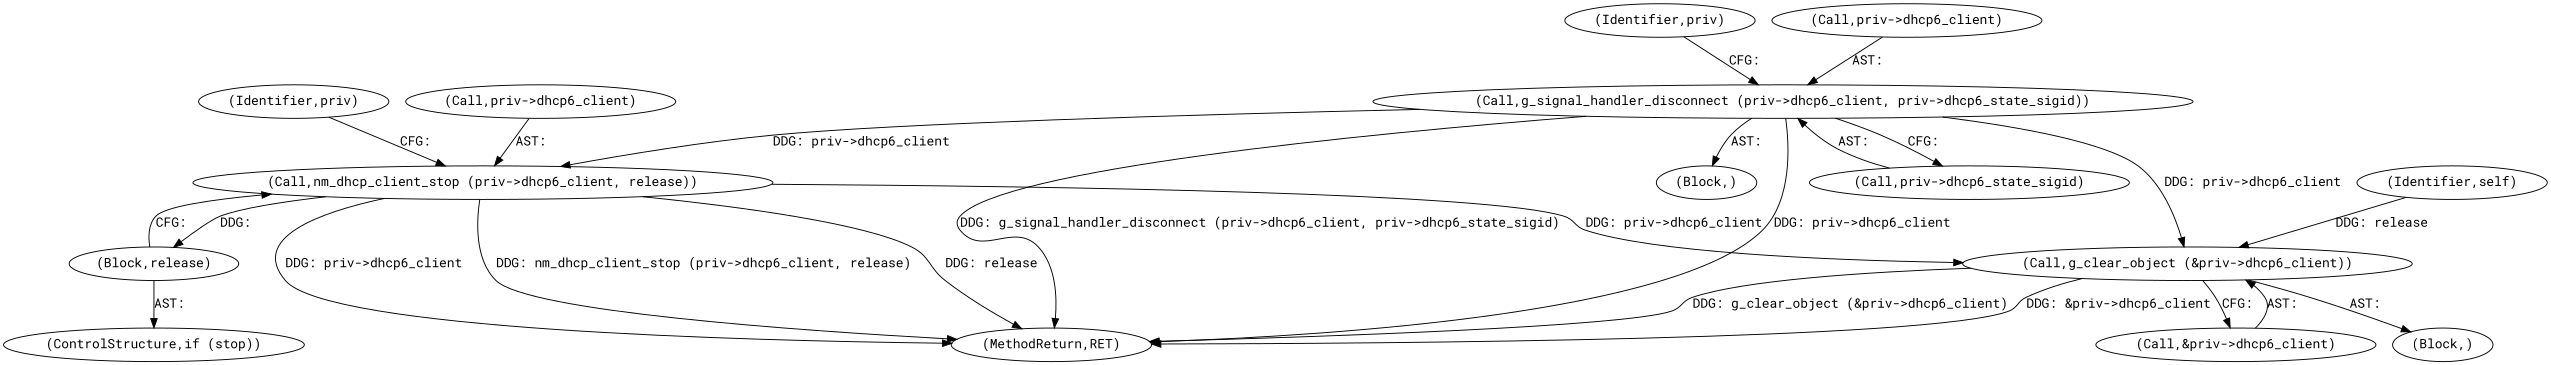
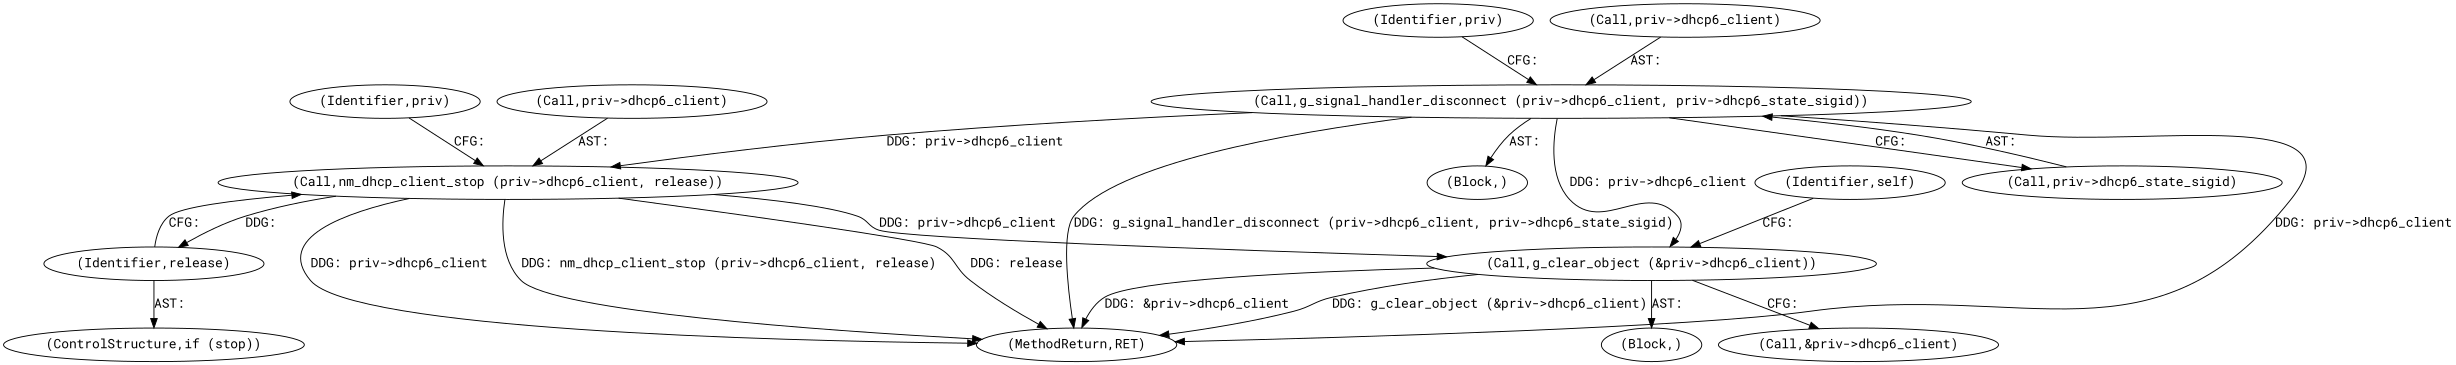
edge "(Identifier,self)" -> "(Call,g_clear_object (&priv->dhcp6_client))": label "DDG: release" -> "CFG: "
node "(Block,release)": label "(Block,release)" -> "(Identifier,release)"
edge "(Call,&priv->dhcp6_client)" -> "(Call,g_clear_object (&priv->dhcp6_client))": removed, label "AST:"
